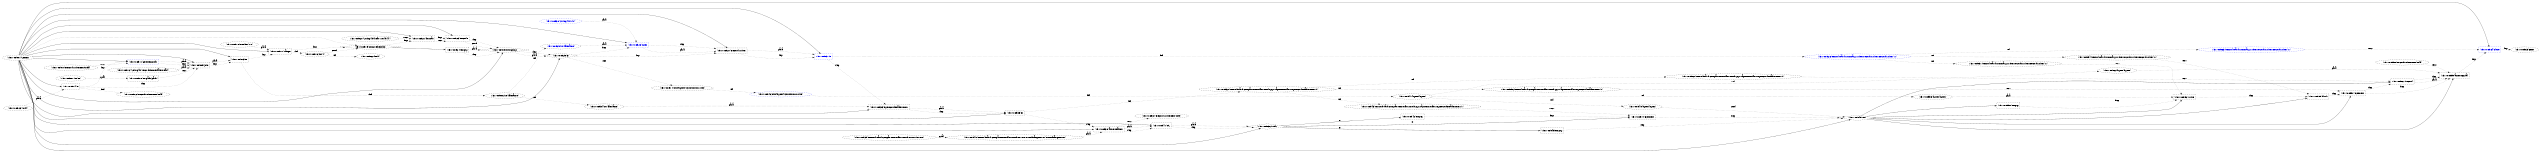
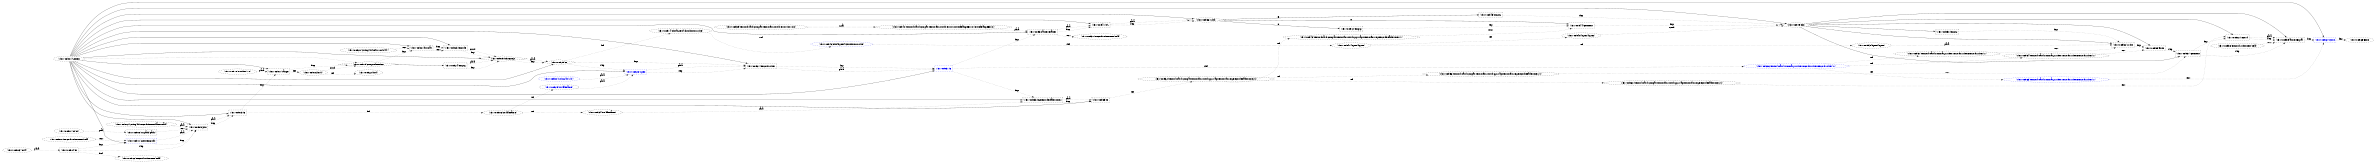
node "(151708962)bytes(bytes)": removed
edge "(151708901)START" -> "(151708904)=": removed
edge "(151708935)=" -> "(151708938)assertRaises": now "(151708931)=" -> "(151708938)assertRaises"
